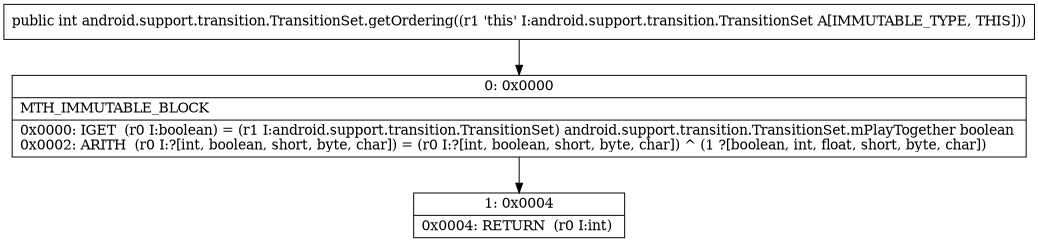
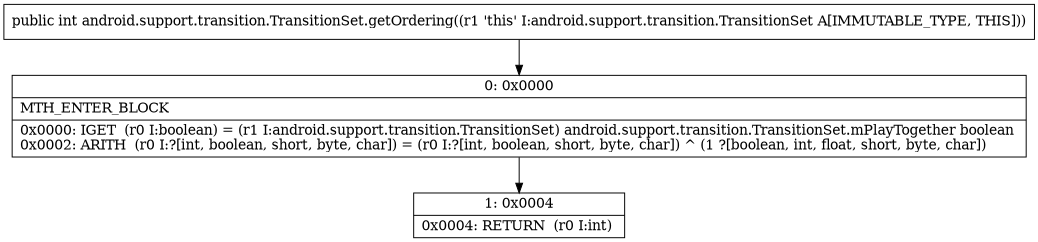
node "0: 0x0000": text "MTH_IMMUTABLE_BLOCK" -> "MTH_ENTER_BLOCK"
